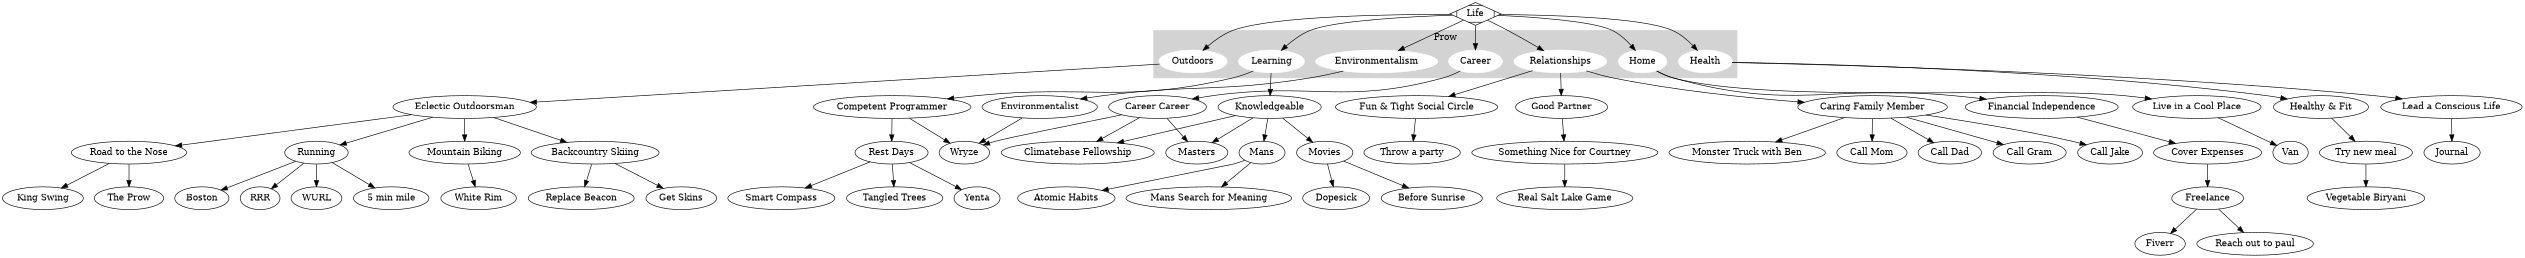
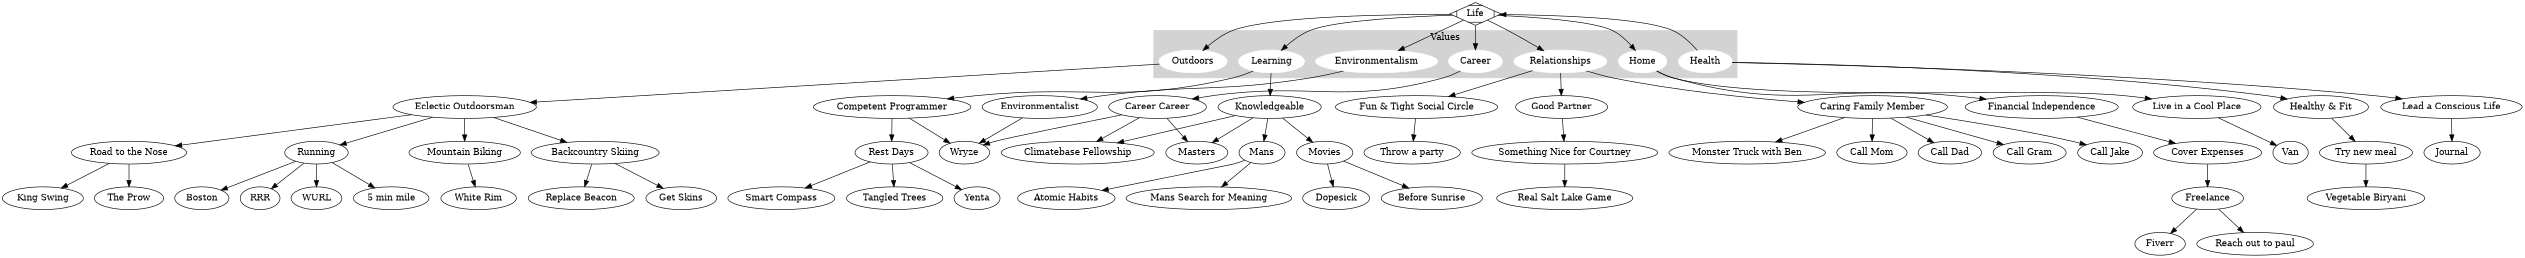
edge "Life" -> "Health": reversed
cluster "Prow": label "Prow" -> "Values"
